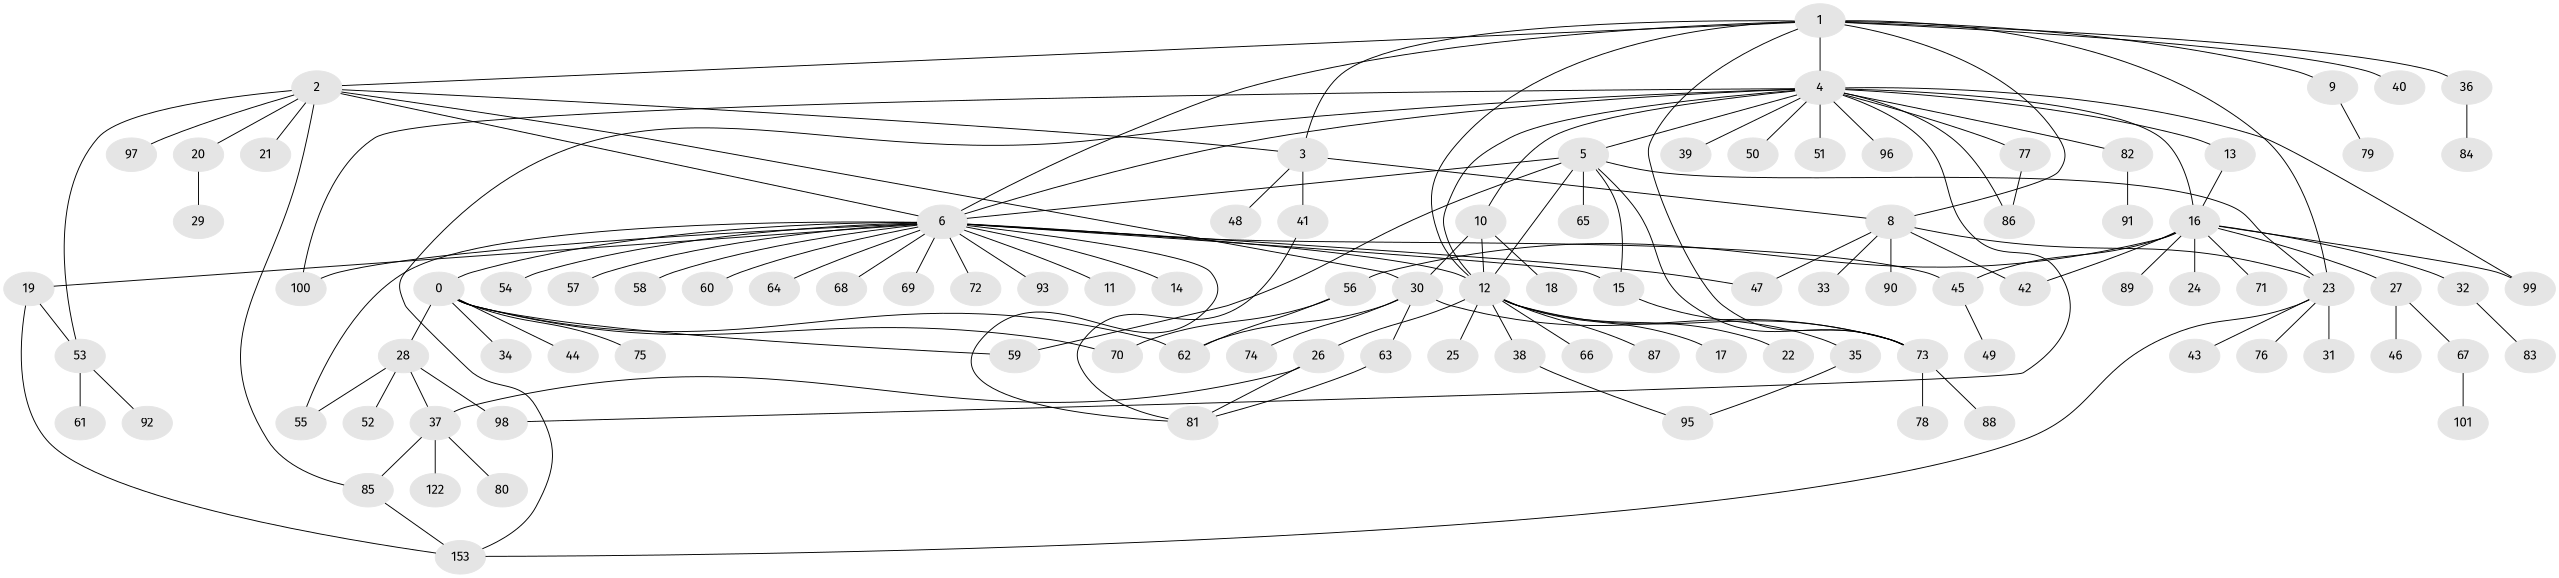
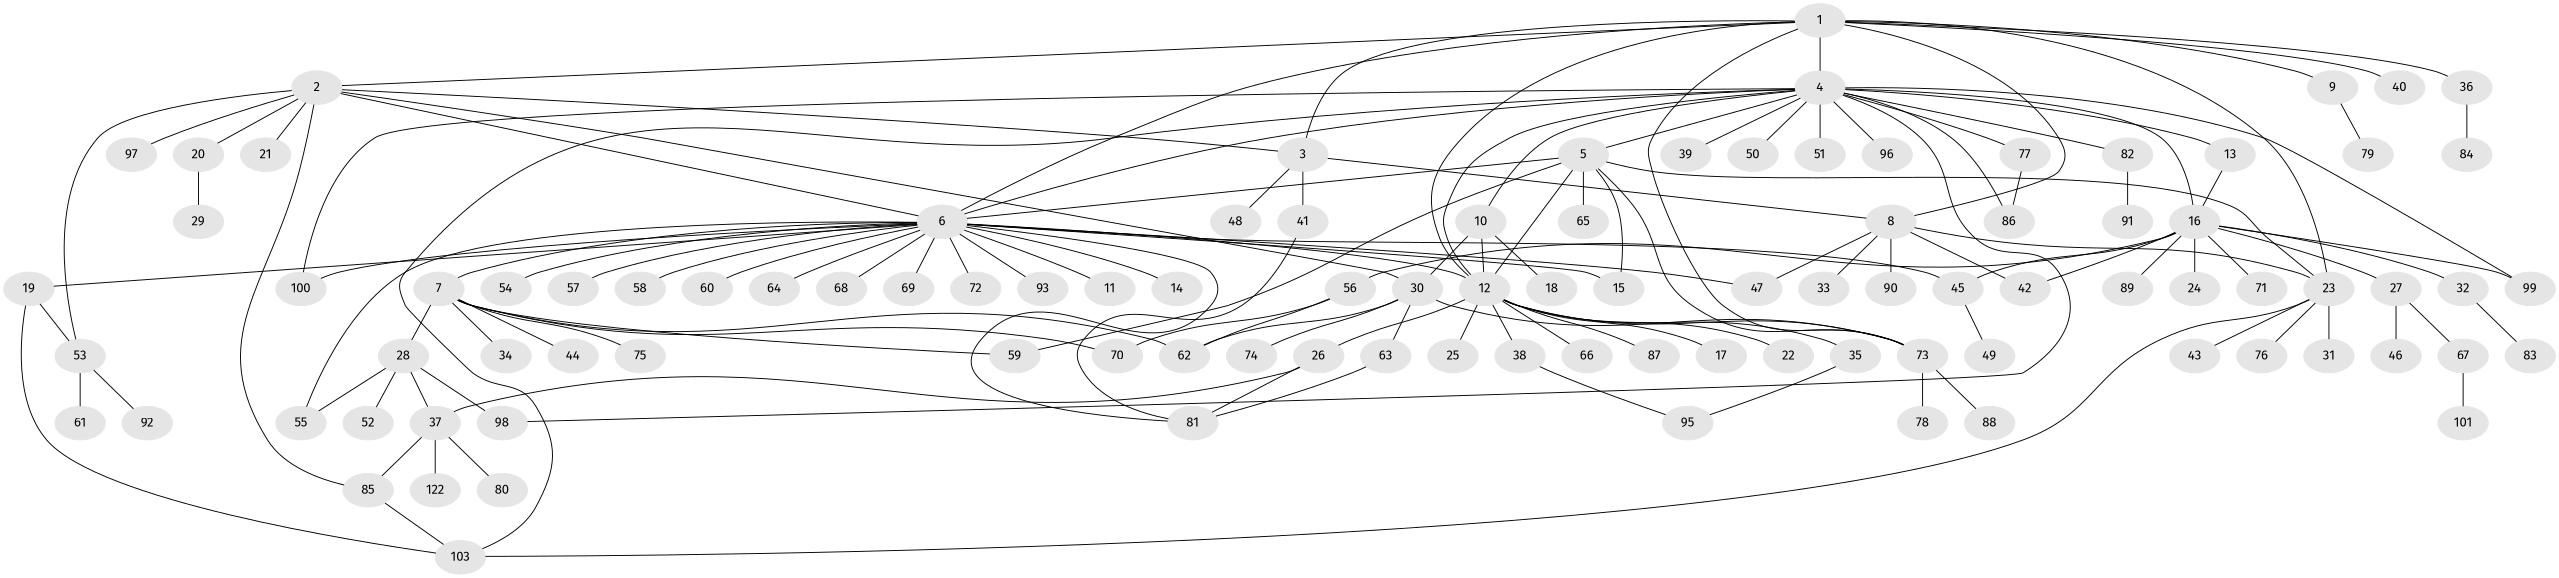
node "0": label "0" -> "7"
edge "15" -- "35": now "12" -- "35"
node "153": label "153" -> "103"
